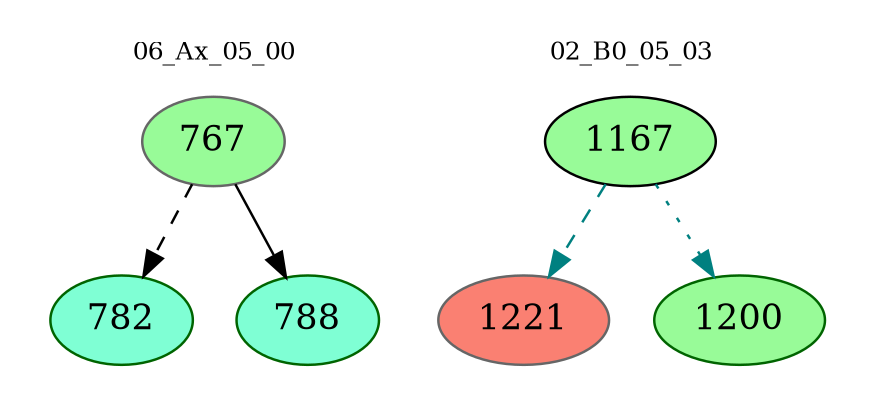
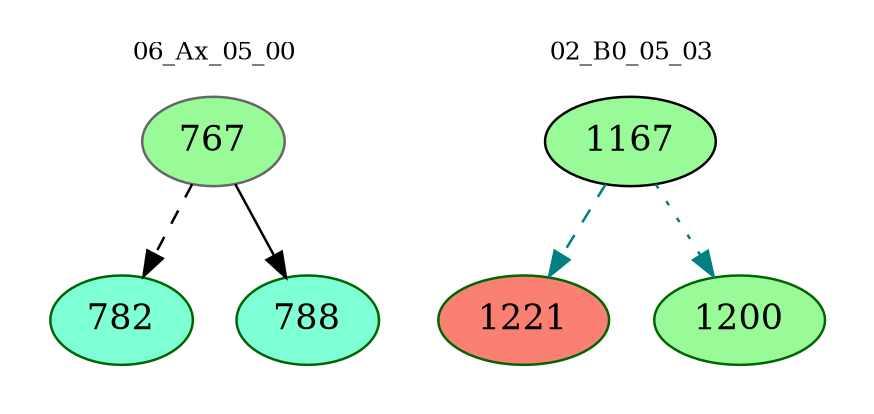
node "1221": color gray40 -> darkgreen
